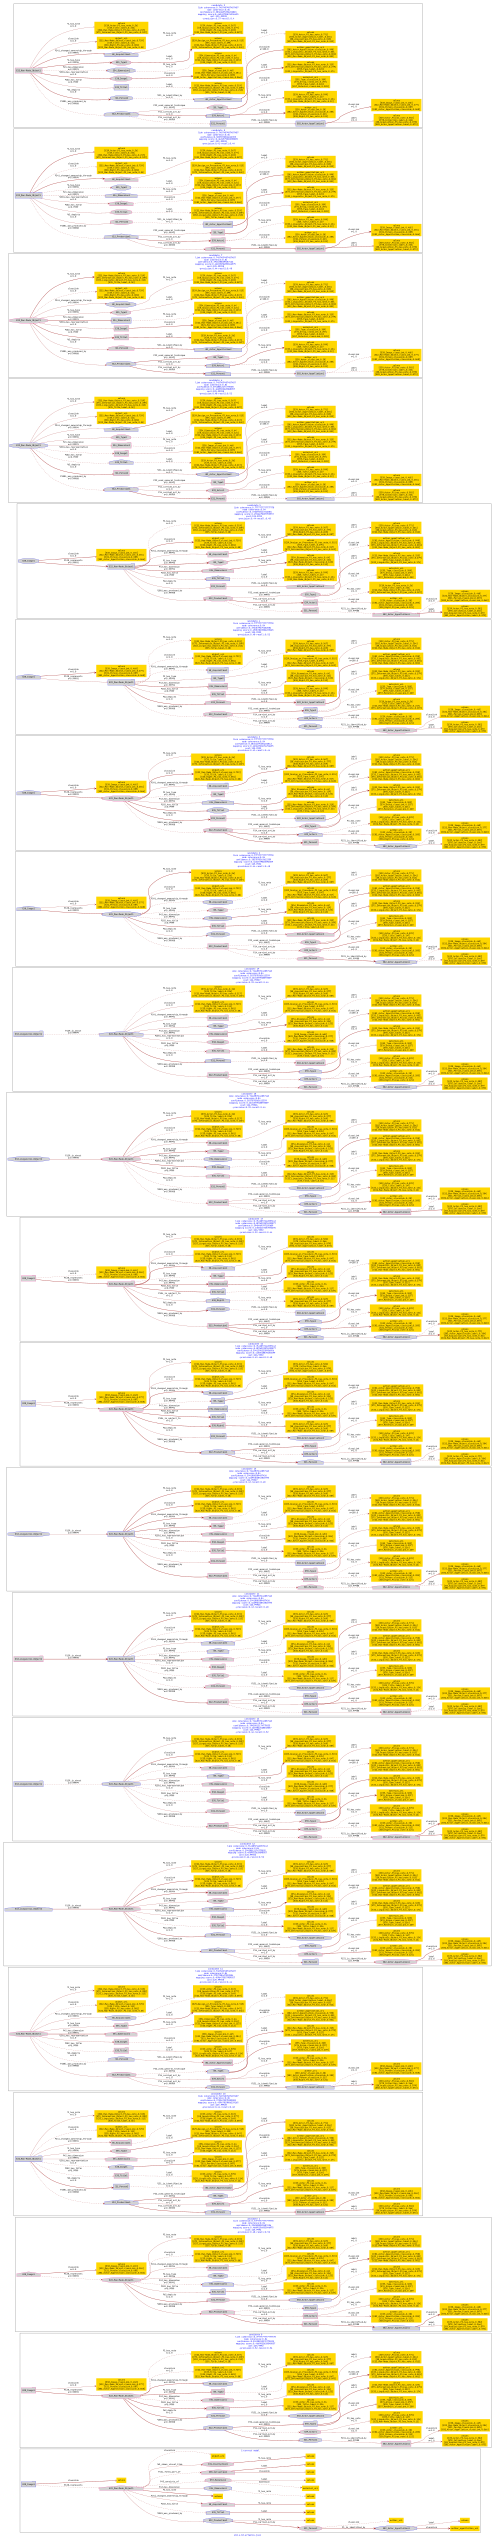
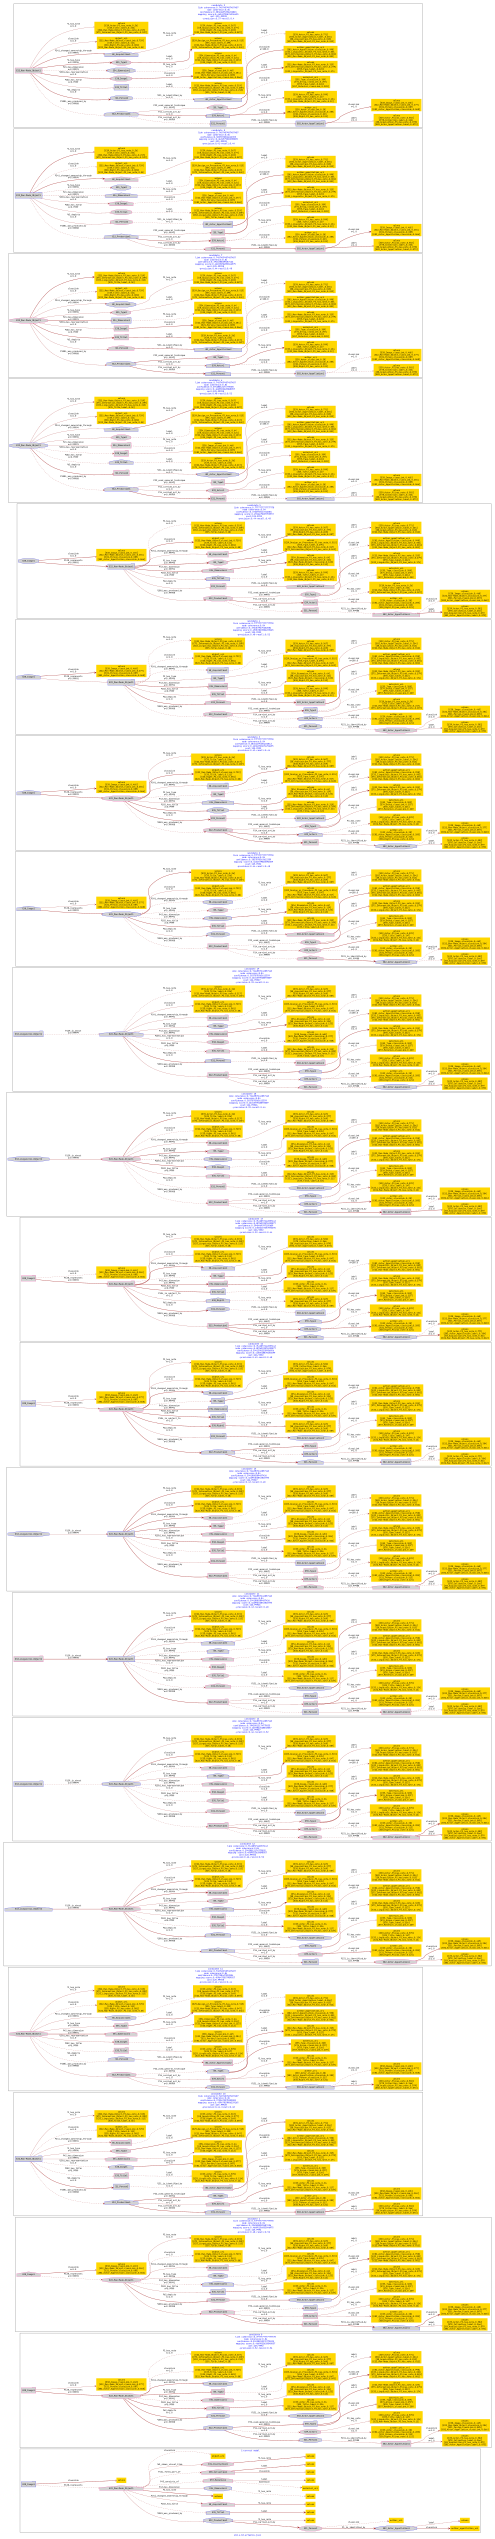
node "E57_Material1": shape octagon -> house
